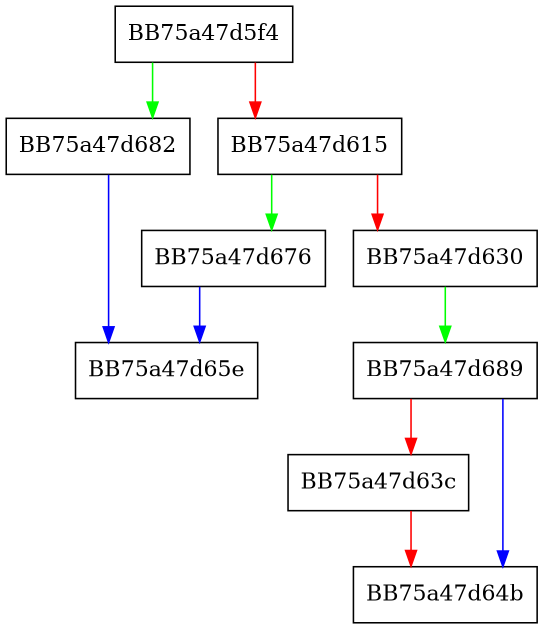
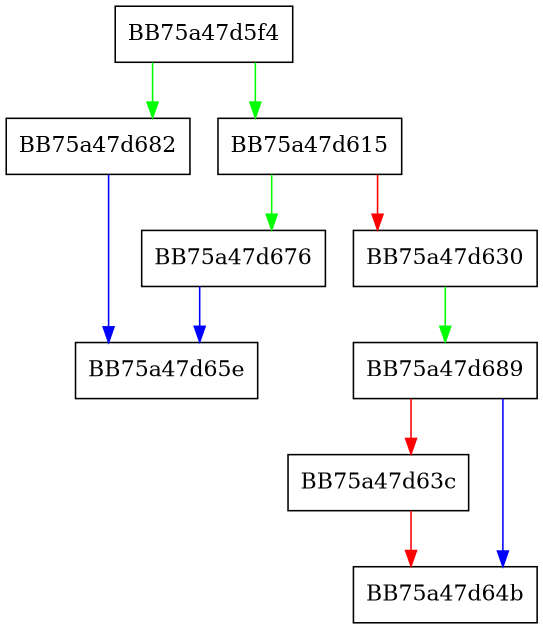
edge "BB75a47d5f4" -> "BB75a47d615": color red -> green
